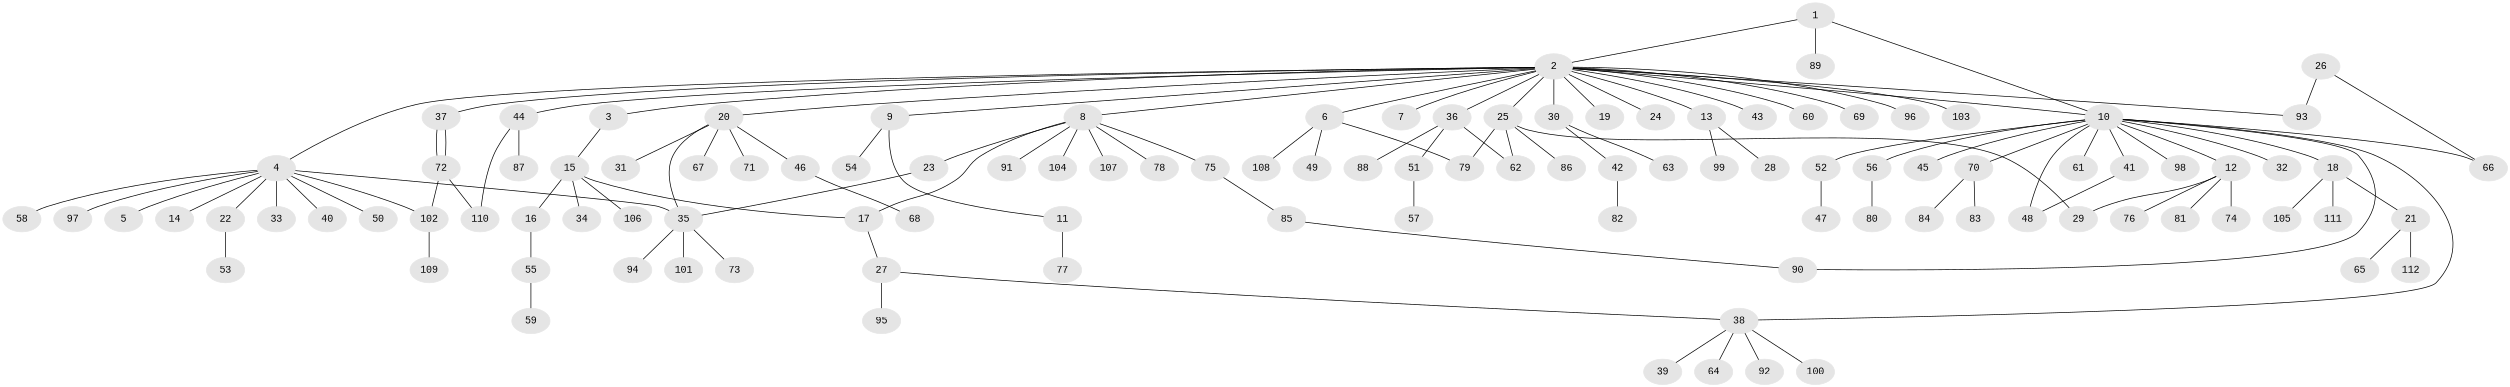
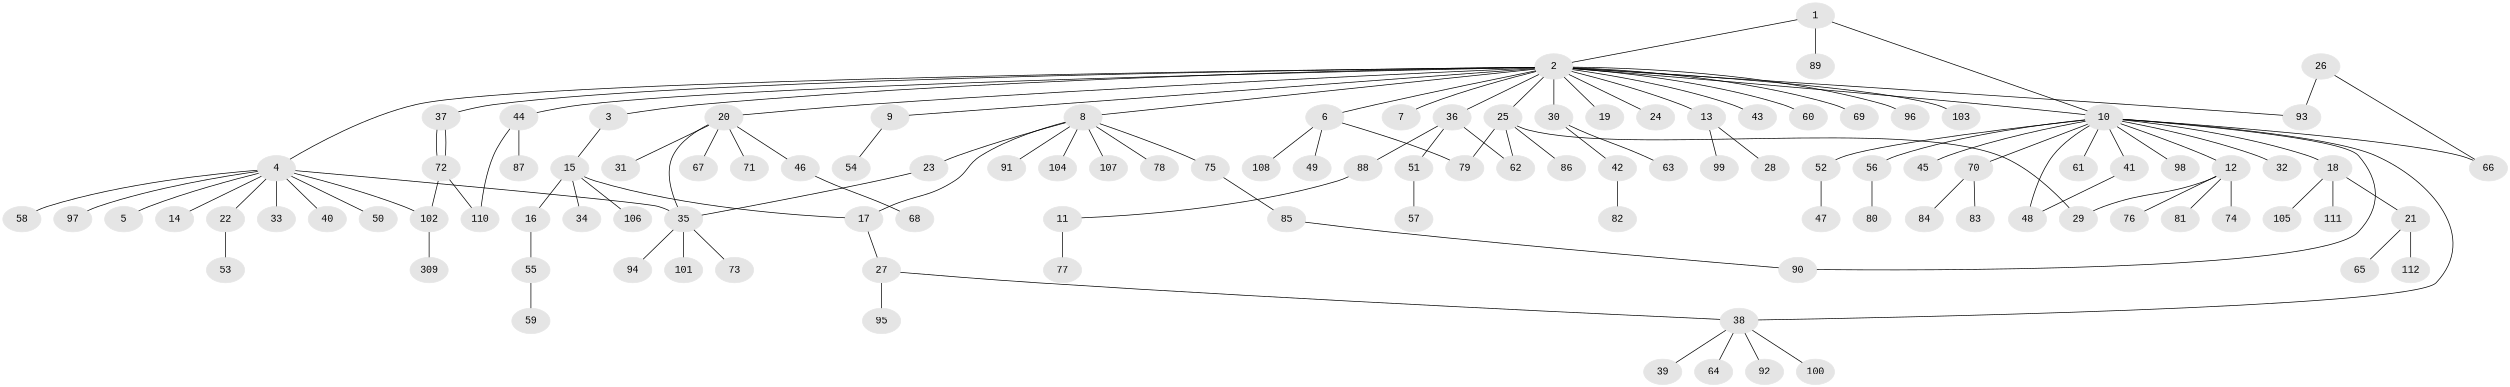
edge "9" -- "11": now "88" -- "11"
node "109": label "109" -> "309"
